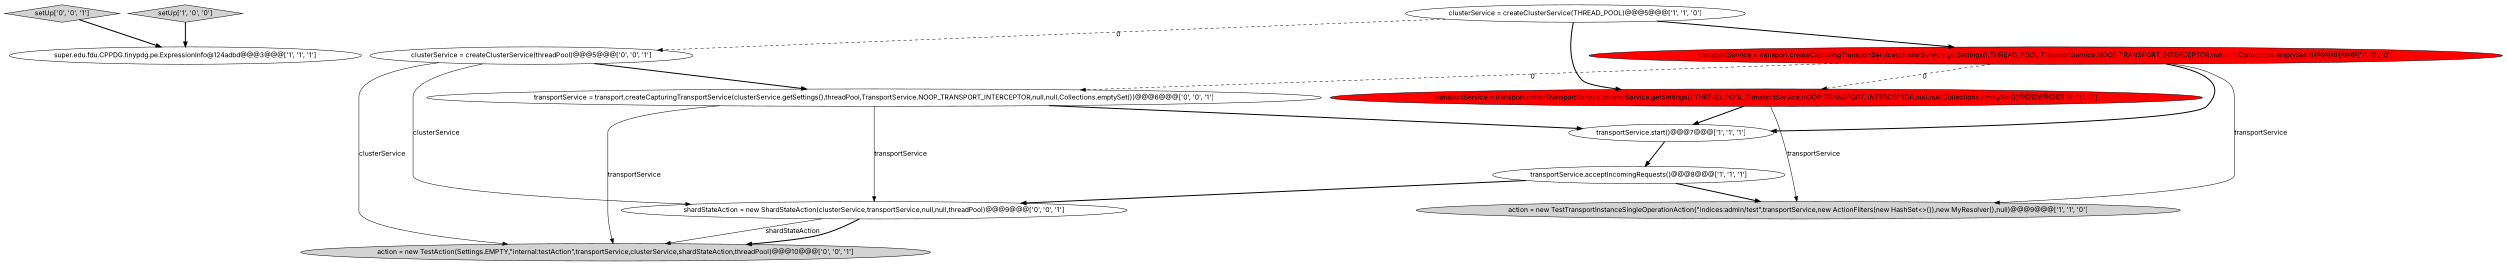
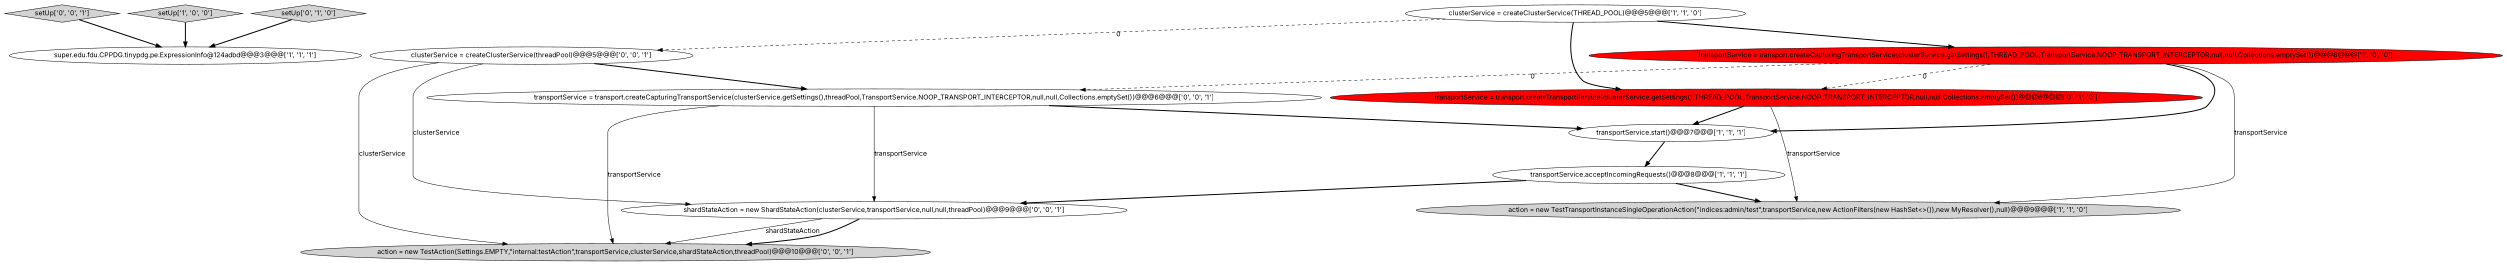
node "setUp['0', '1', '0']": added
